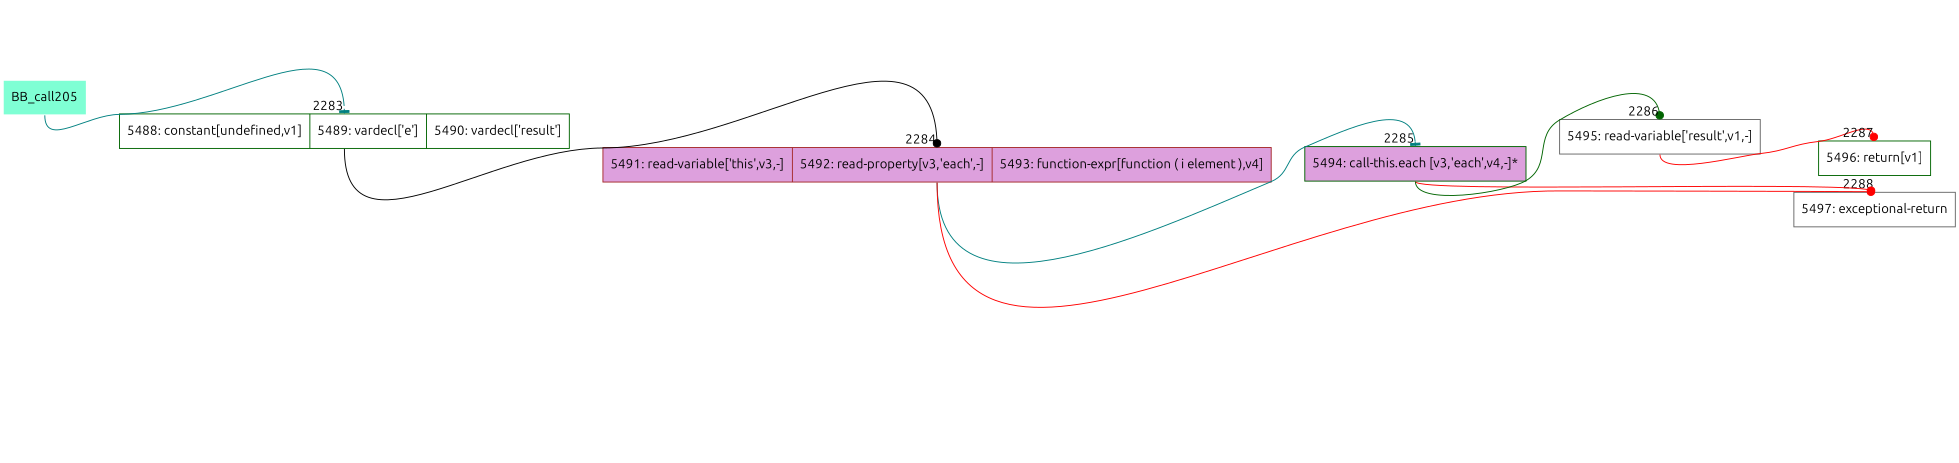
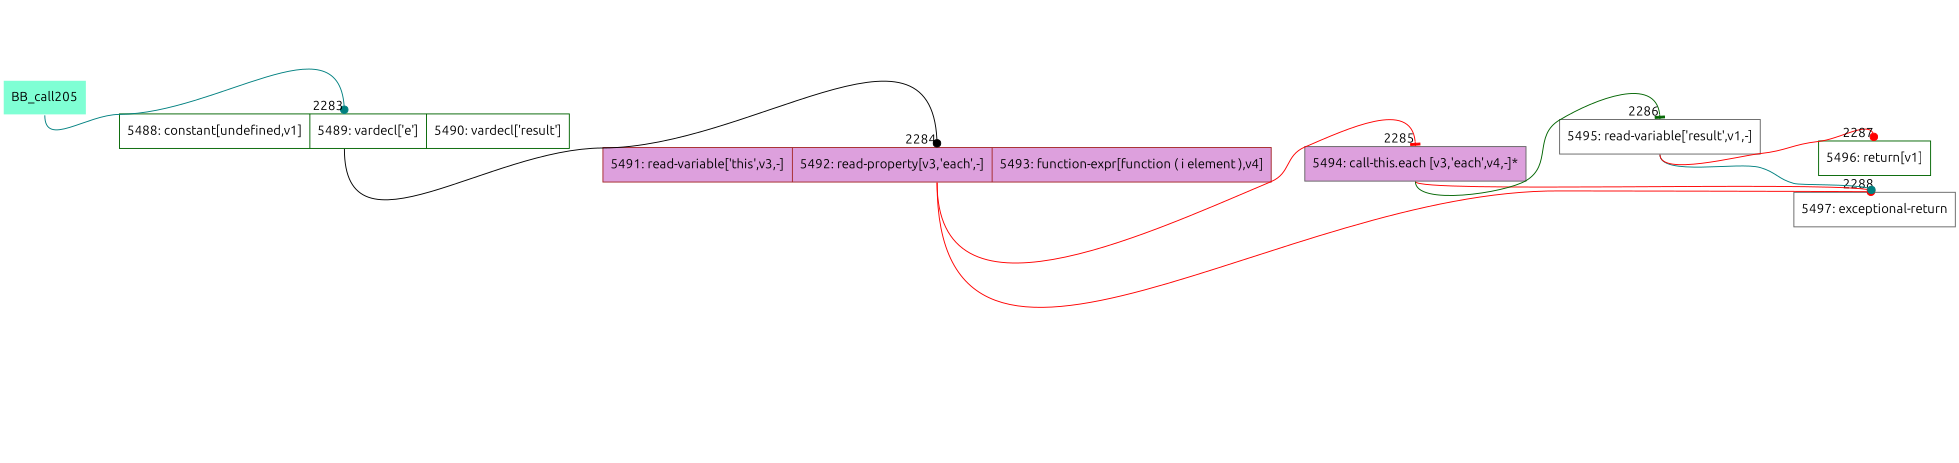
edge "BB_call205" -> "5488: constant[undefined,v1]": arrowhead tee -> dot
edge "5494: call-this.each [v3,'each',v4,-]*" -> "5495: read-variable['result',v1,-]": arrowhead dot -> tee
node "5494: call-this.each [v3,'each',v4,-]*": color darkgreen -> gray40
edge "5495: read-variable['result',v1,-]" -> "5497: exceptional-return": added
edge "5491: read-variable['this',v3,-]" -> "5494: call-this.each [v3,'each',v4,-]*": color teal -> red
